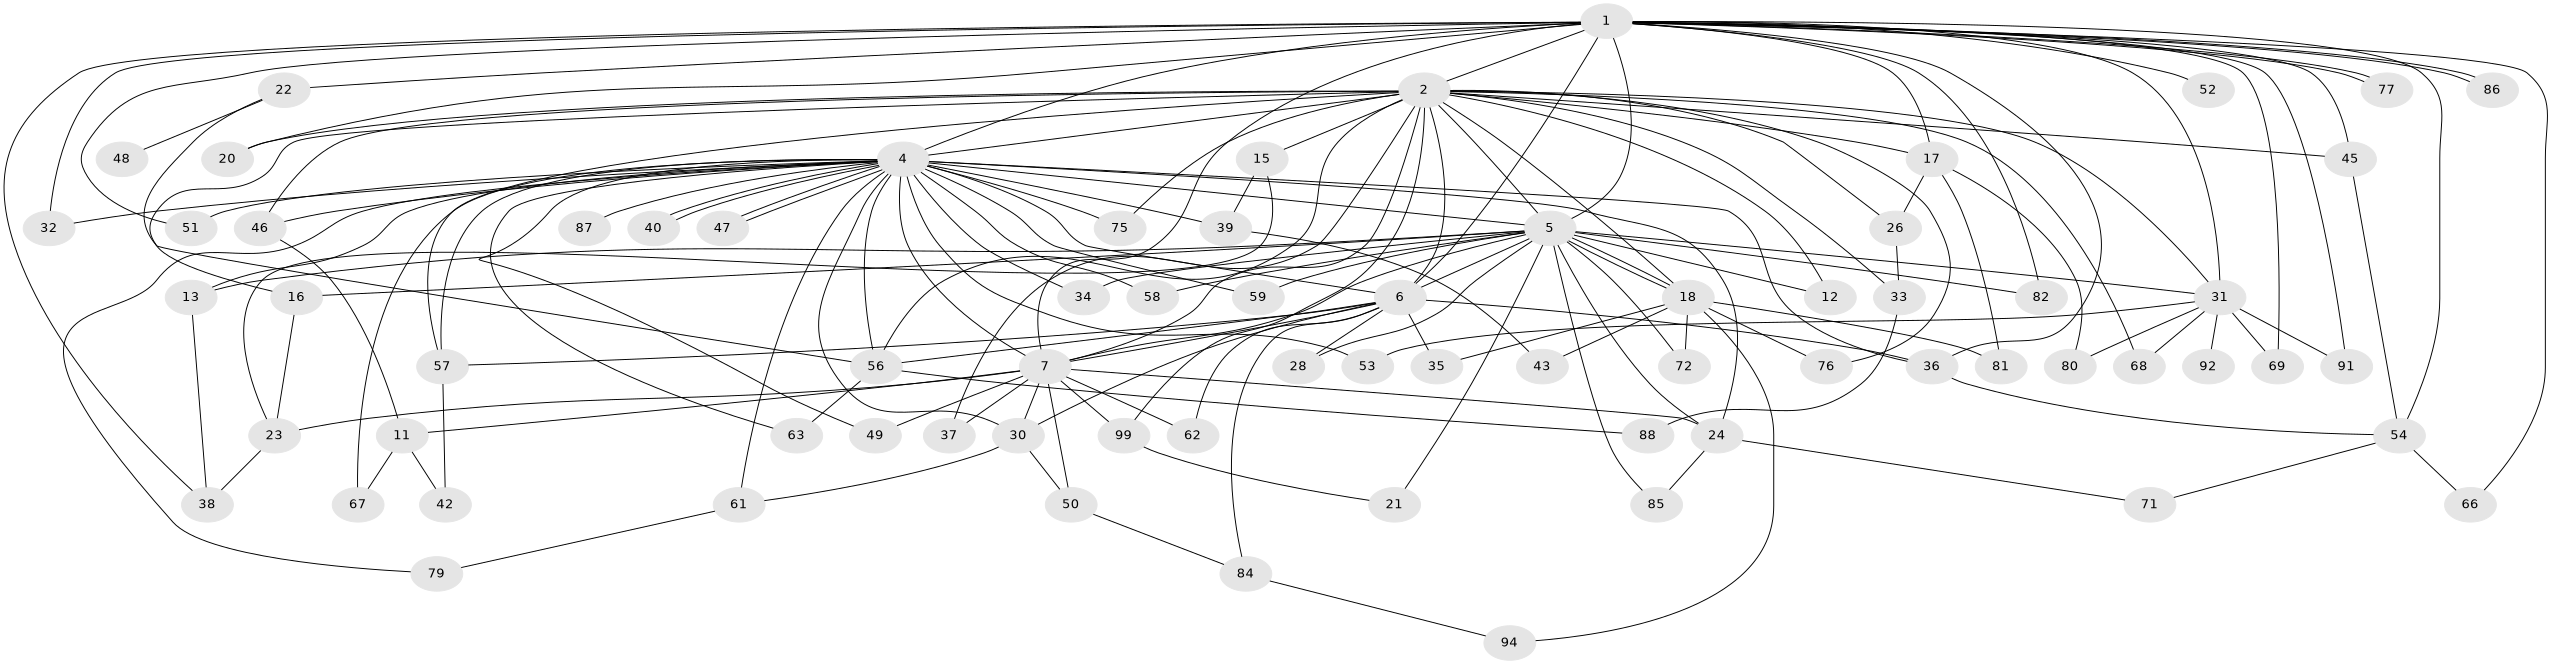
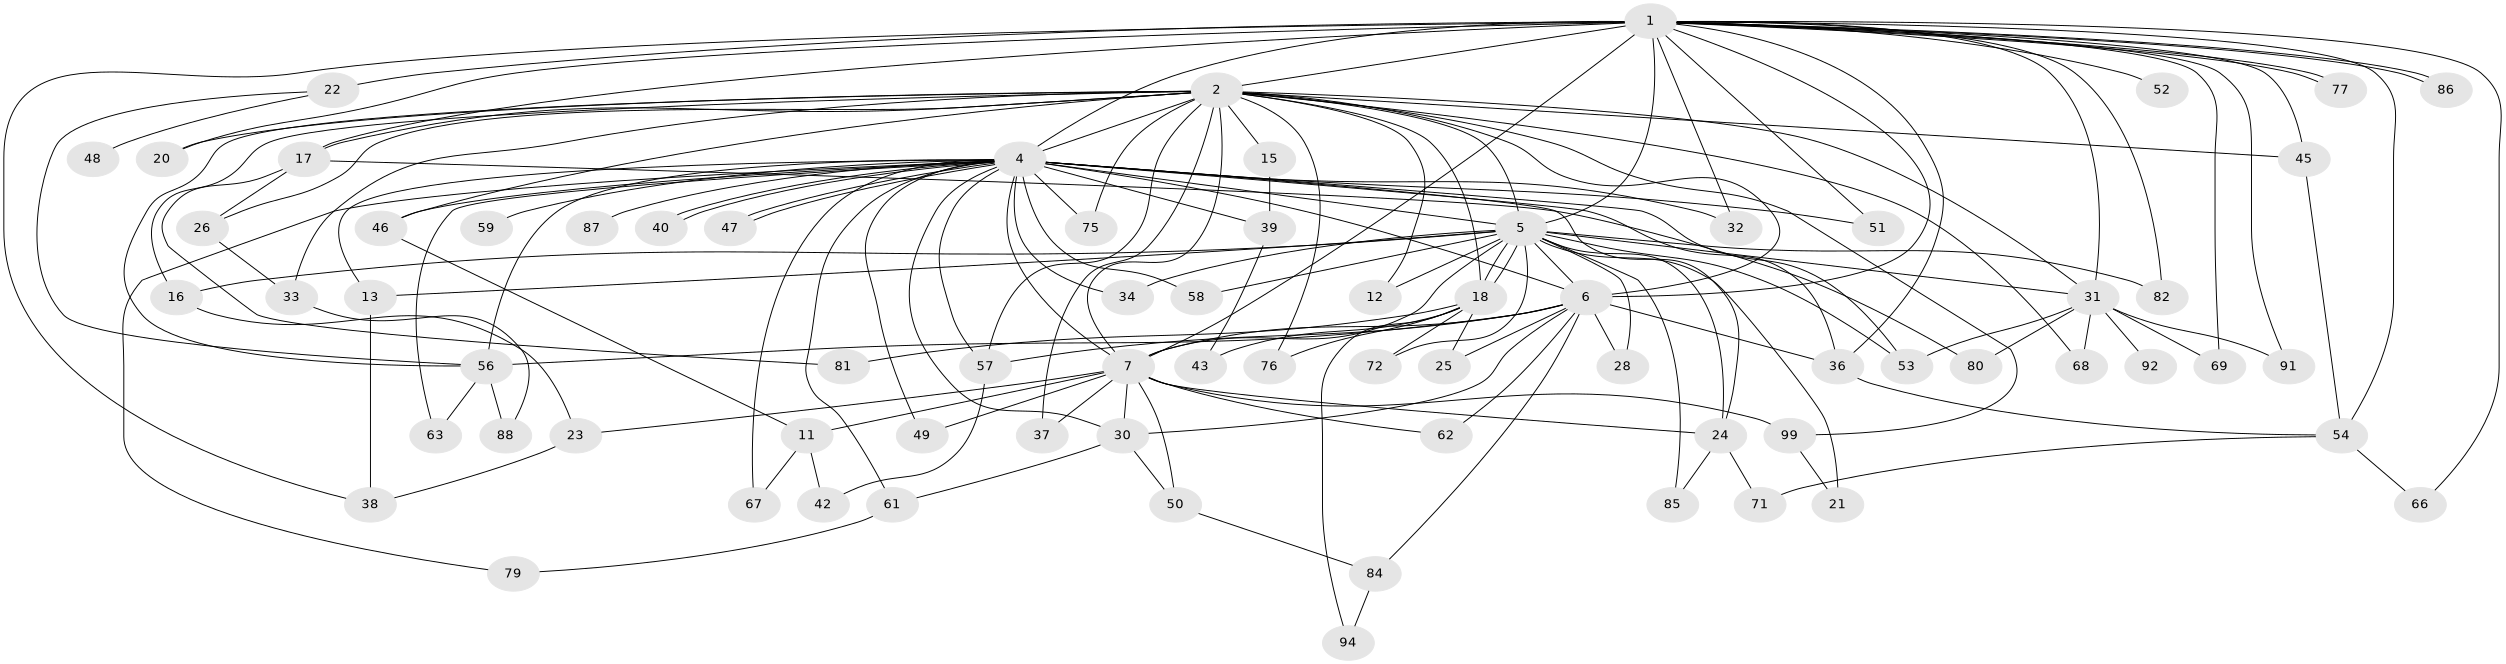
edge "15" -- "23": removed
edge "5" -- "59": now "5" -- "53"
node "35": label "35" -> "25"
